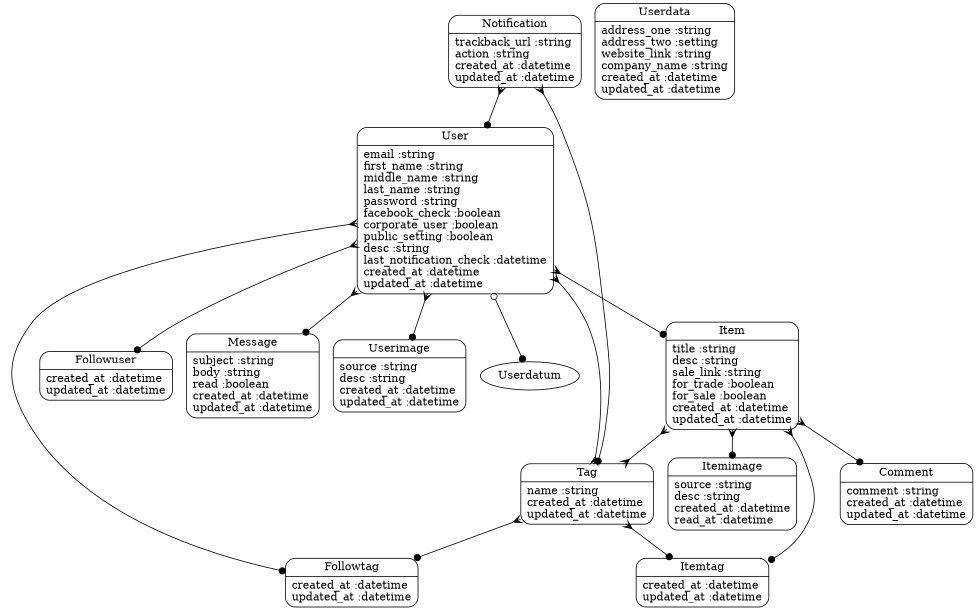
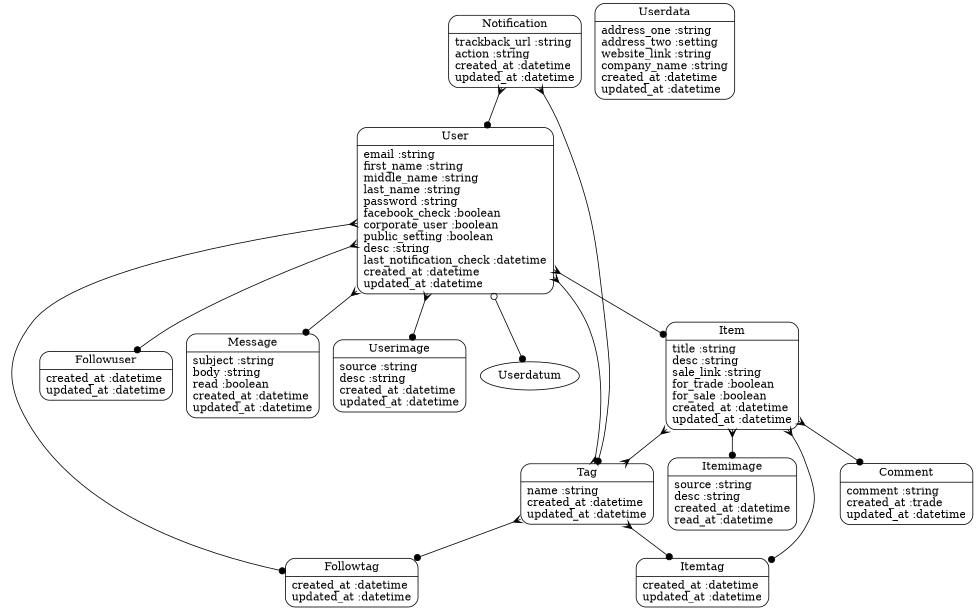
node "Comment": text "created_at :datetime" -> "created_at :trade"
